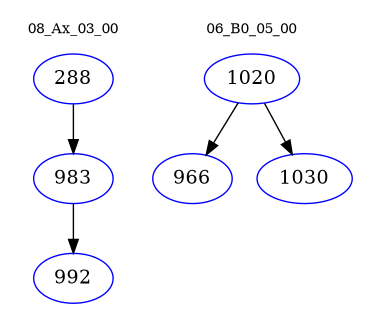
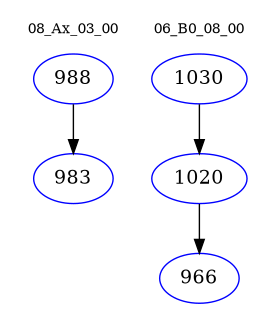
cluster "06_B0_05_00": label "06_B0_05_00" -> "06_B0_08_00"
node "288": label "288" -> "988"
edge "1020" -> "1030": reversed
node "992": removed
